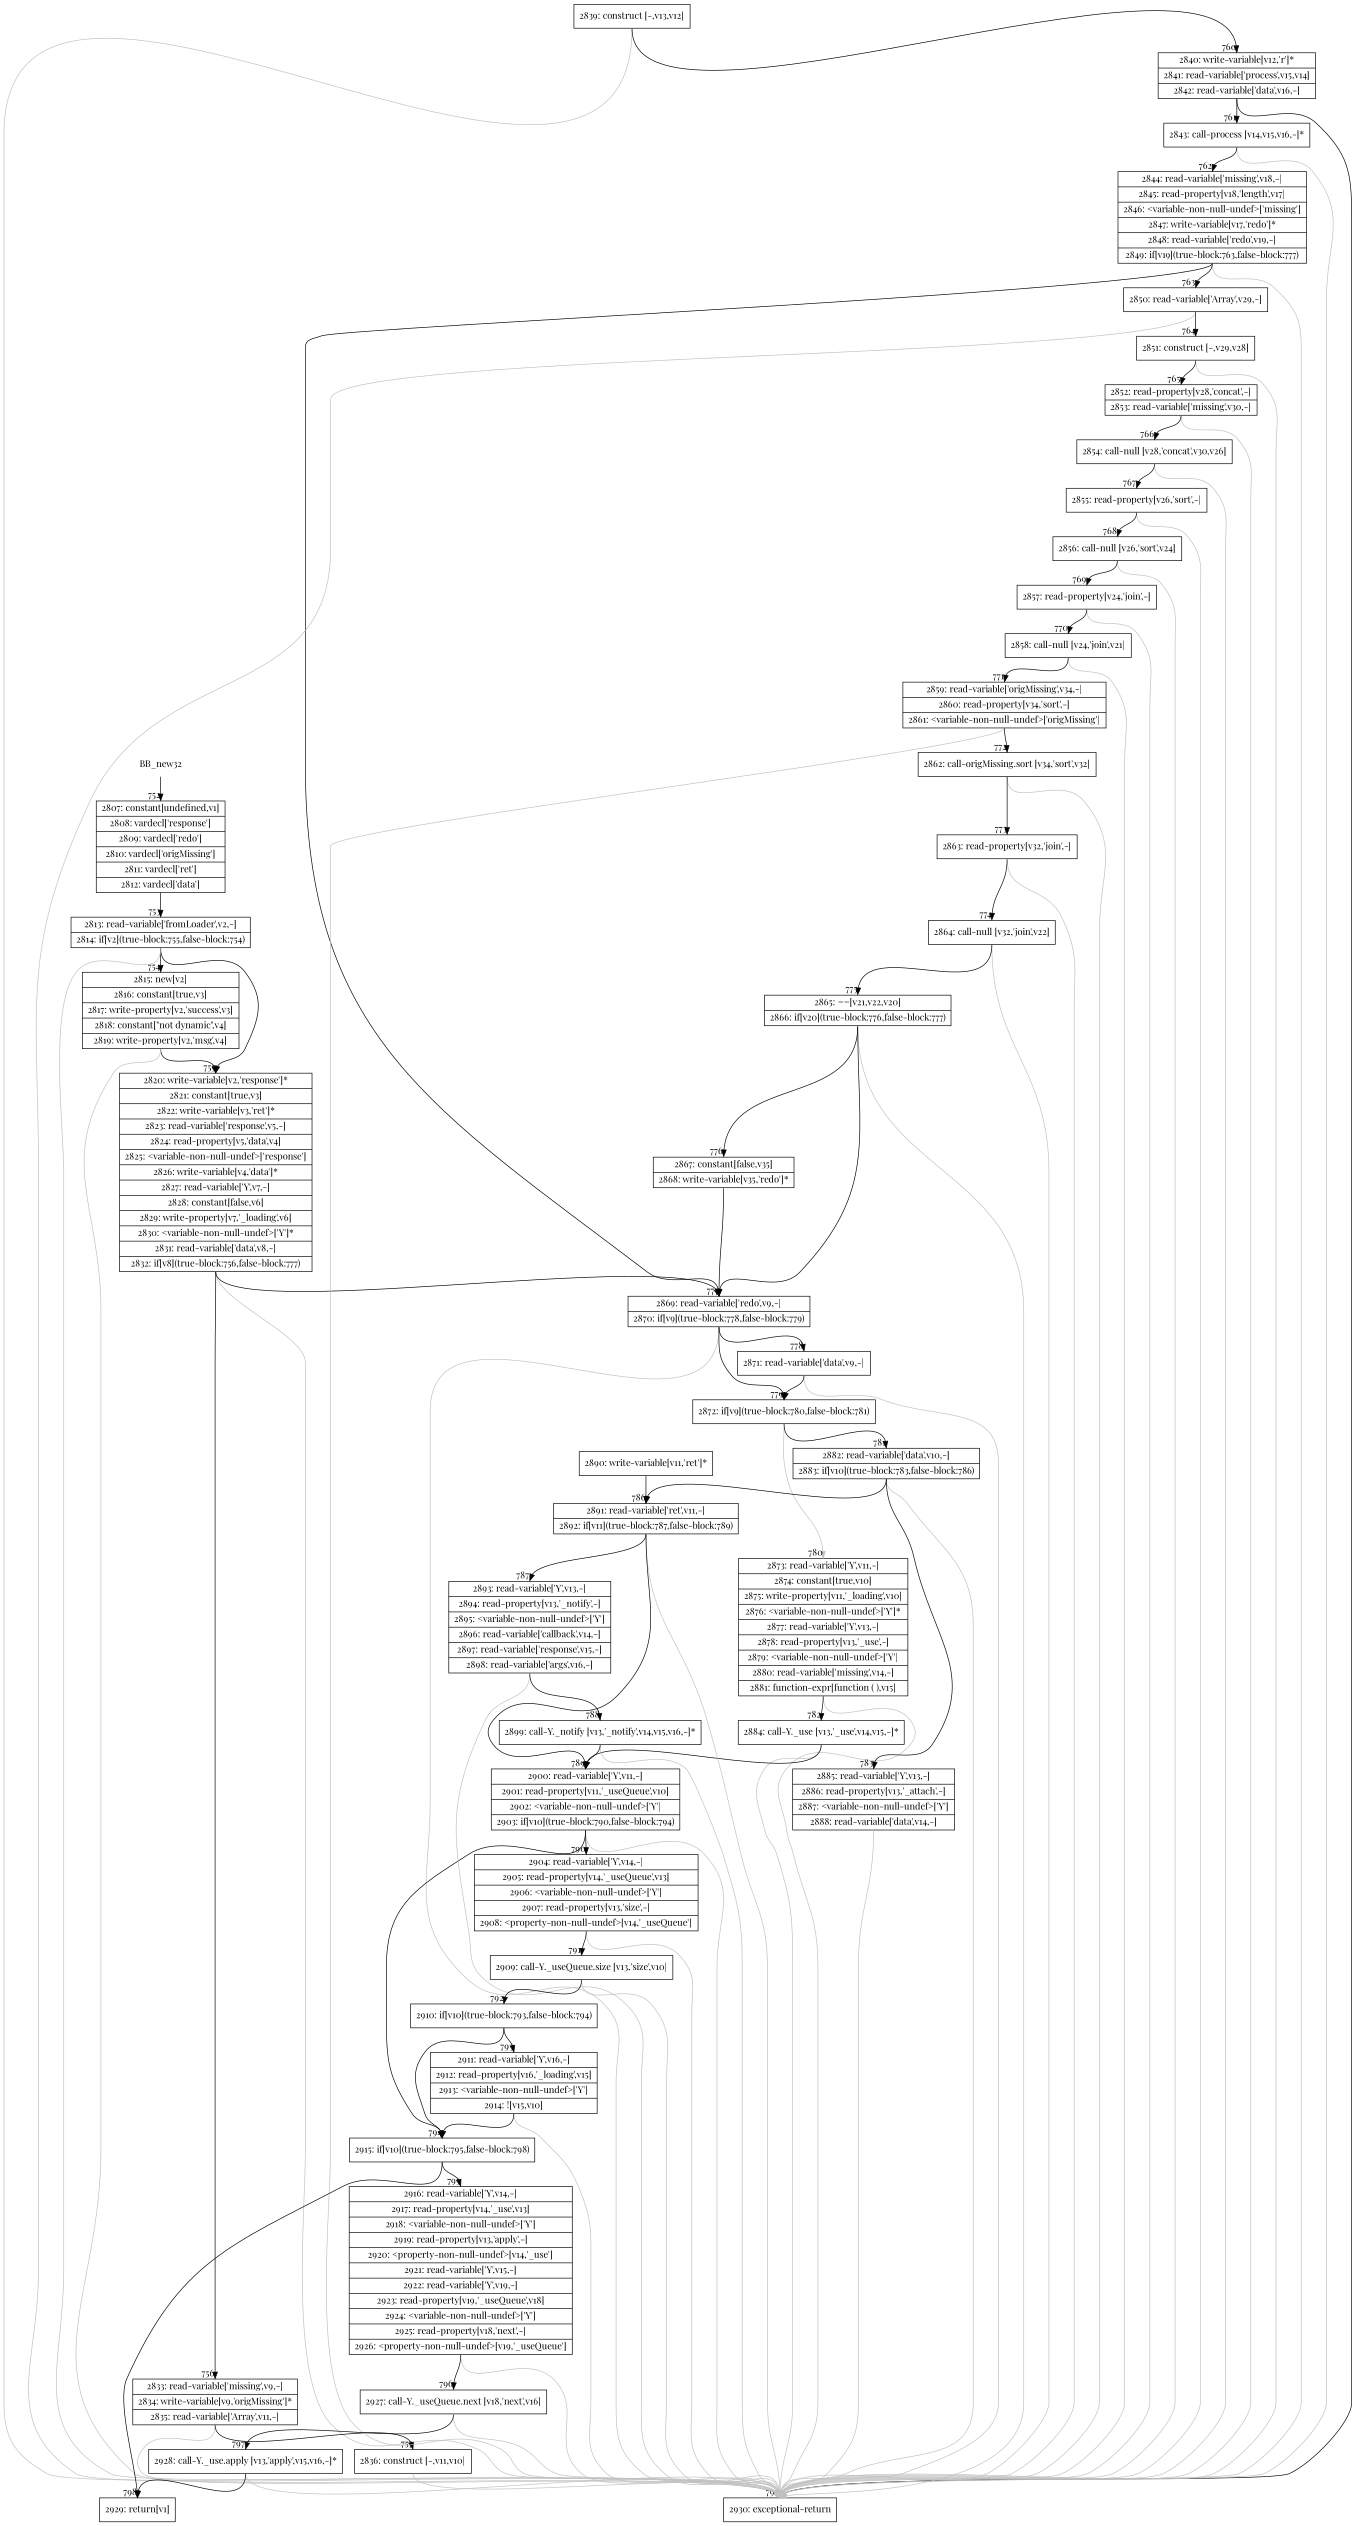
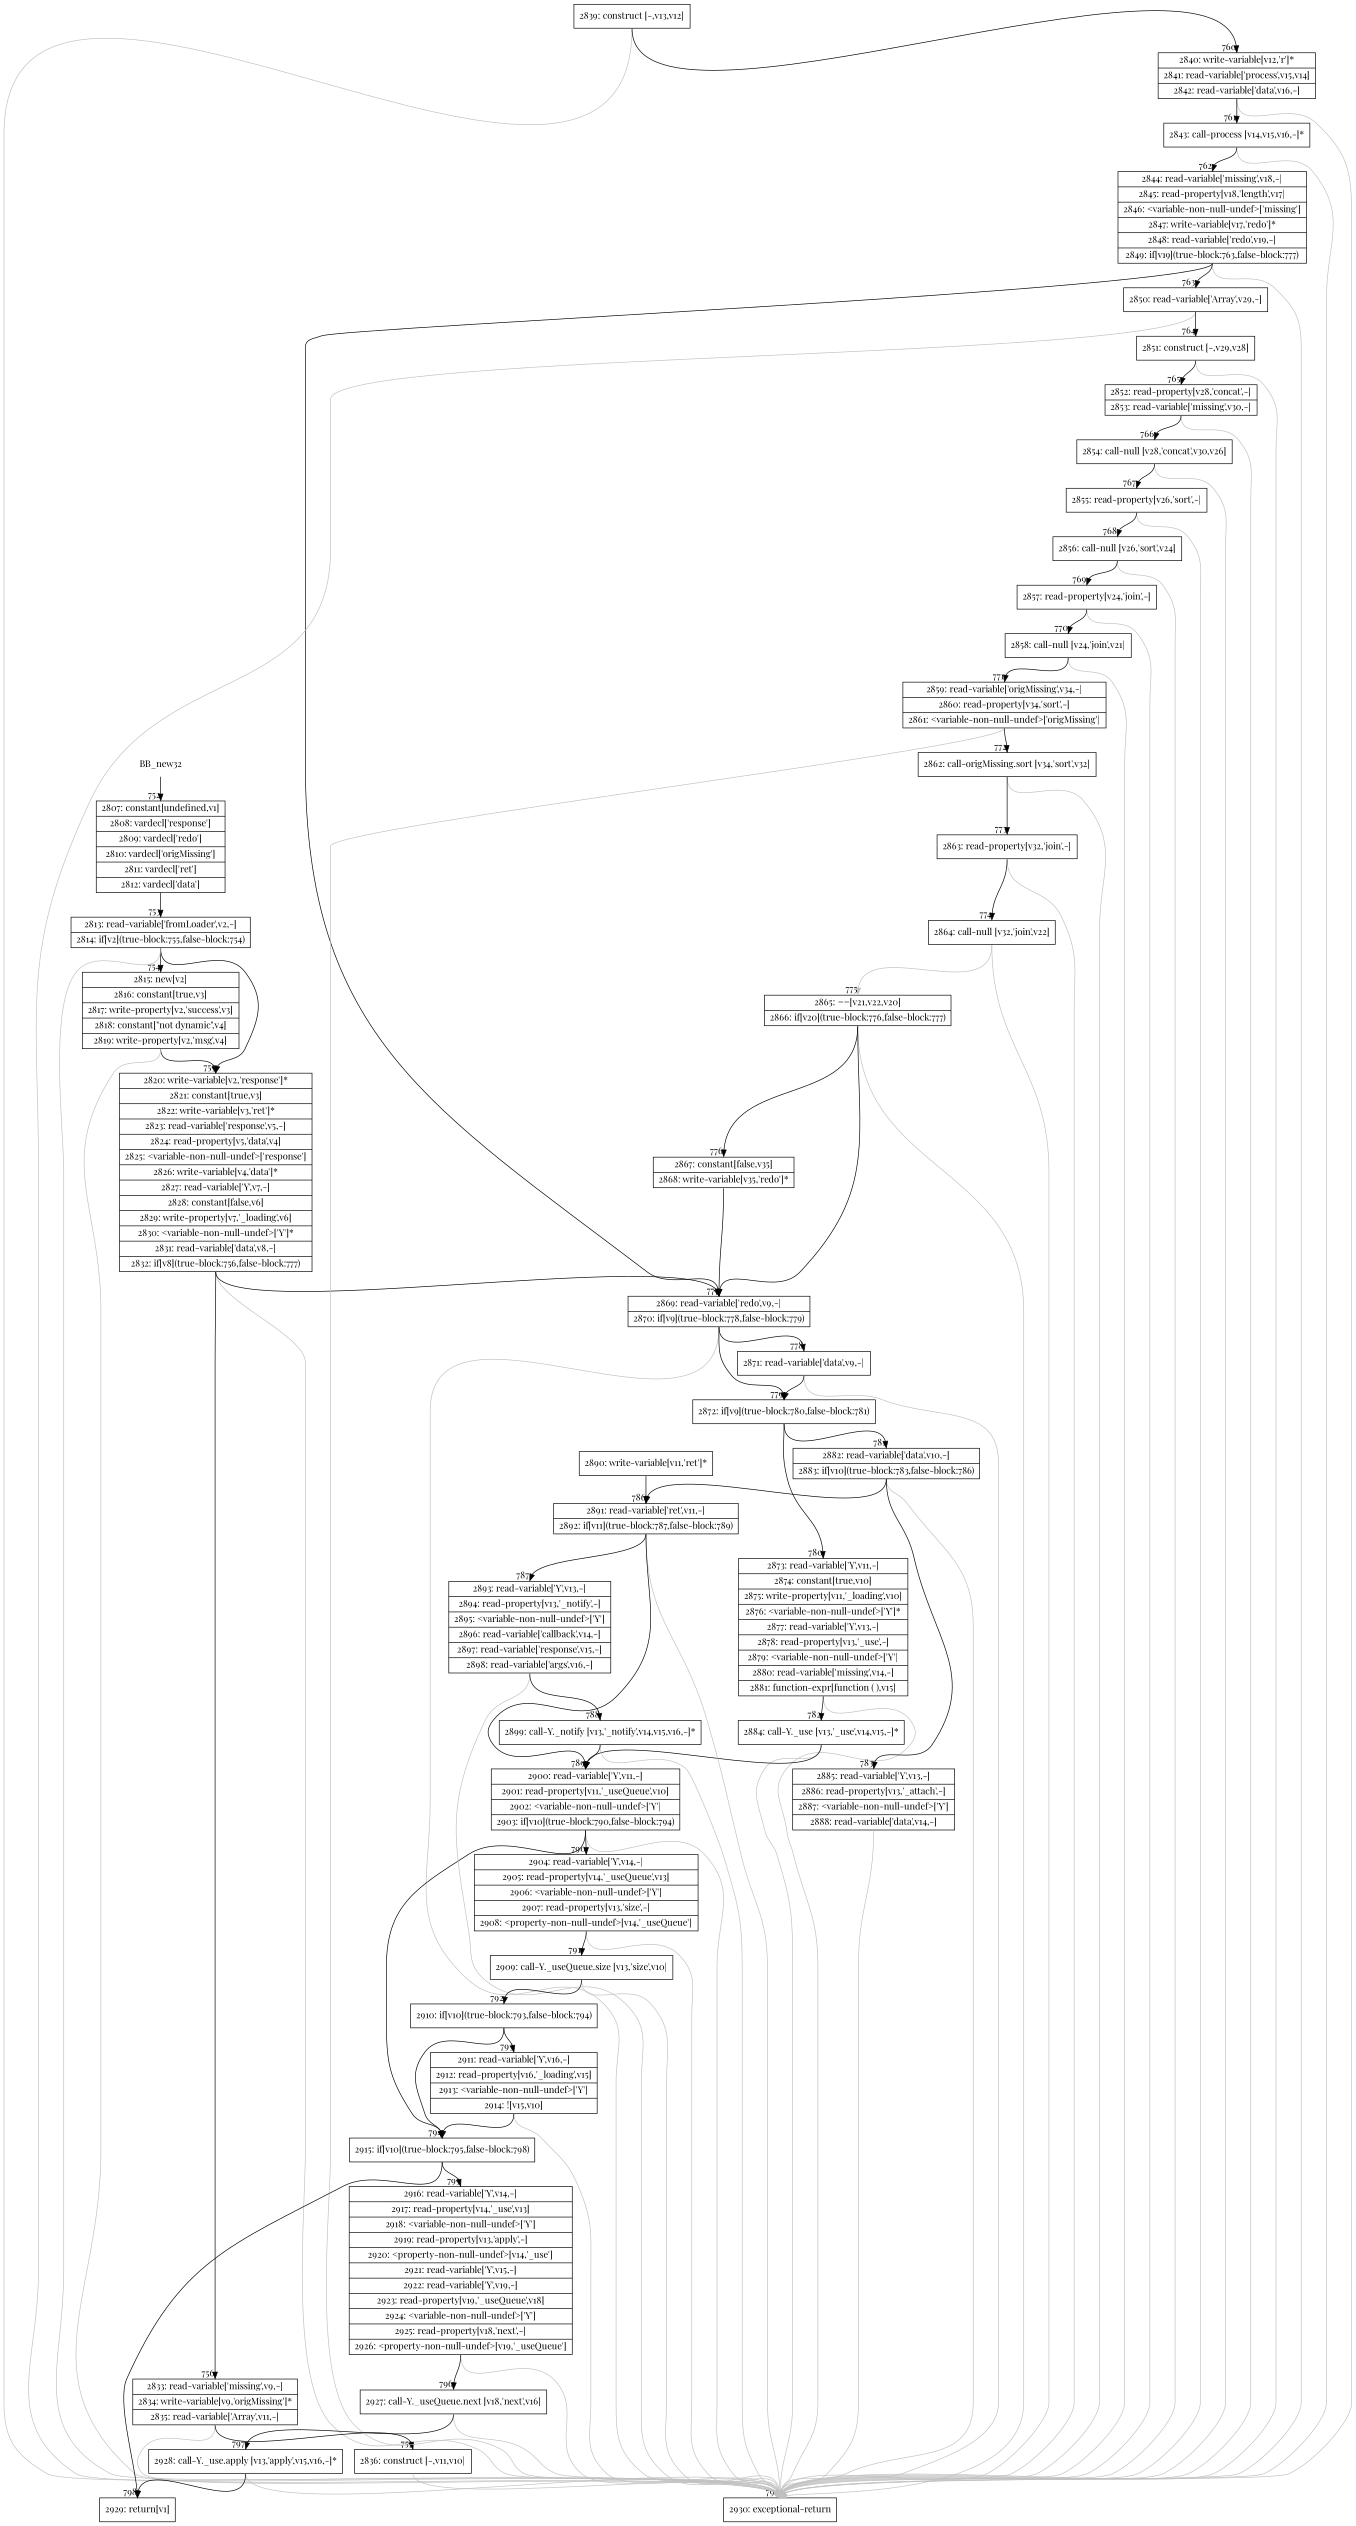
edge "2864: call-null [v32,'join',v22]" -> "2865: ==[v21,v22,v20]": color black -> gray
edge "2872: if[v9](true-block:780,false-block:781)" -> "2873: read-variable['Y',v11,-]": color gray -> black
edge "2840: write-variable[v12,'r']*" -> "2930: exceptional-return": color black -> gray
